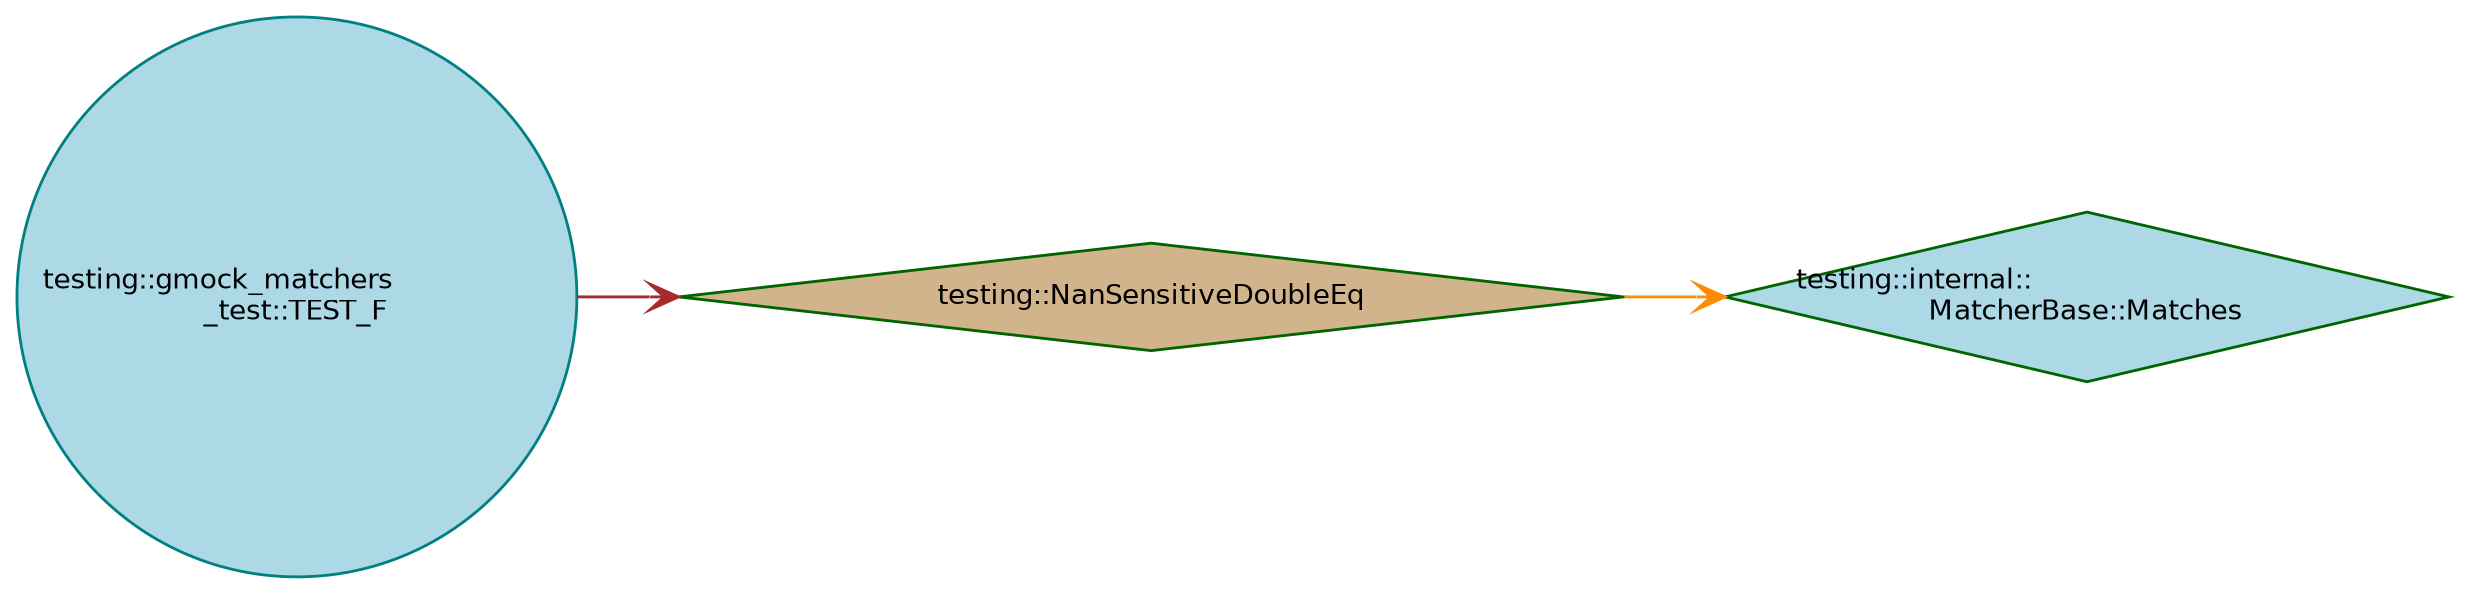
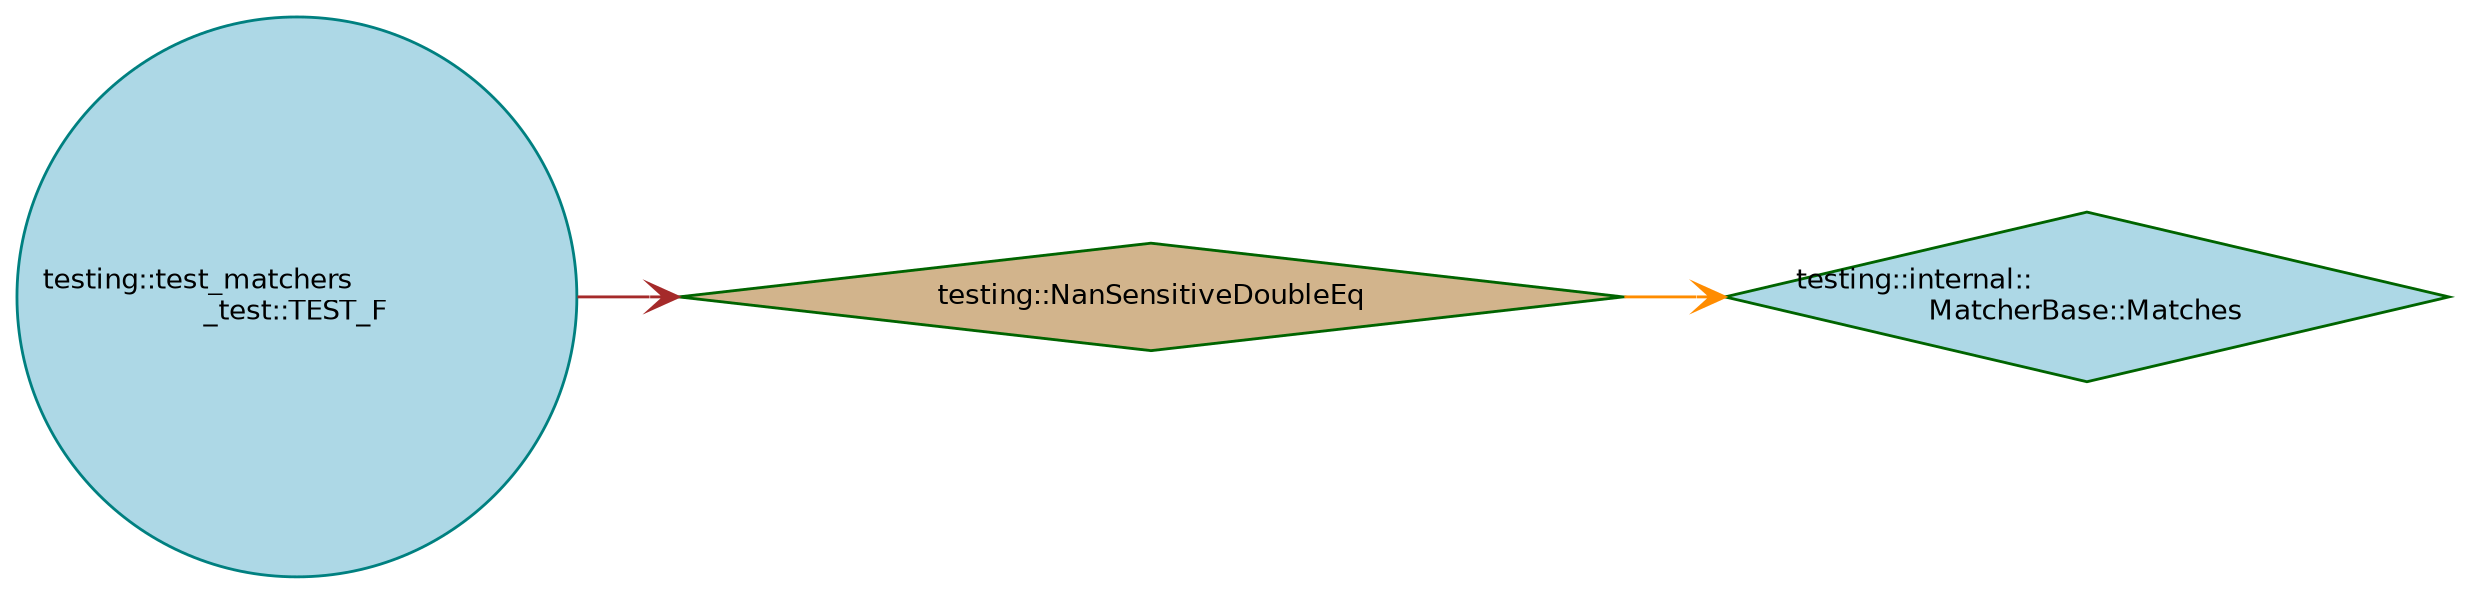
node "testing::gmock_matchers _test::TEST_F": label "testing::gmock_matchers _test::TEST_F" -> "testing::test_matchers _test::TEST_F"
